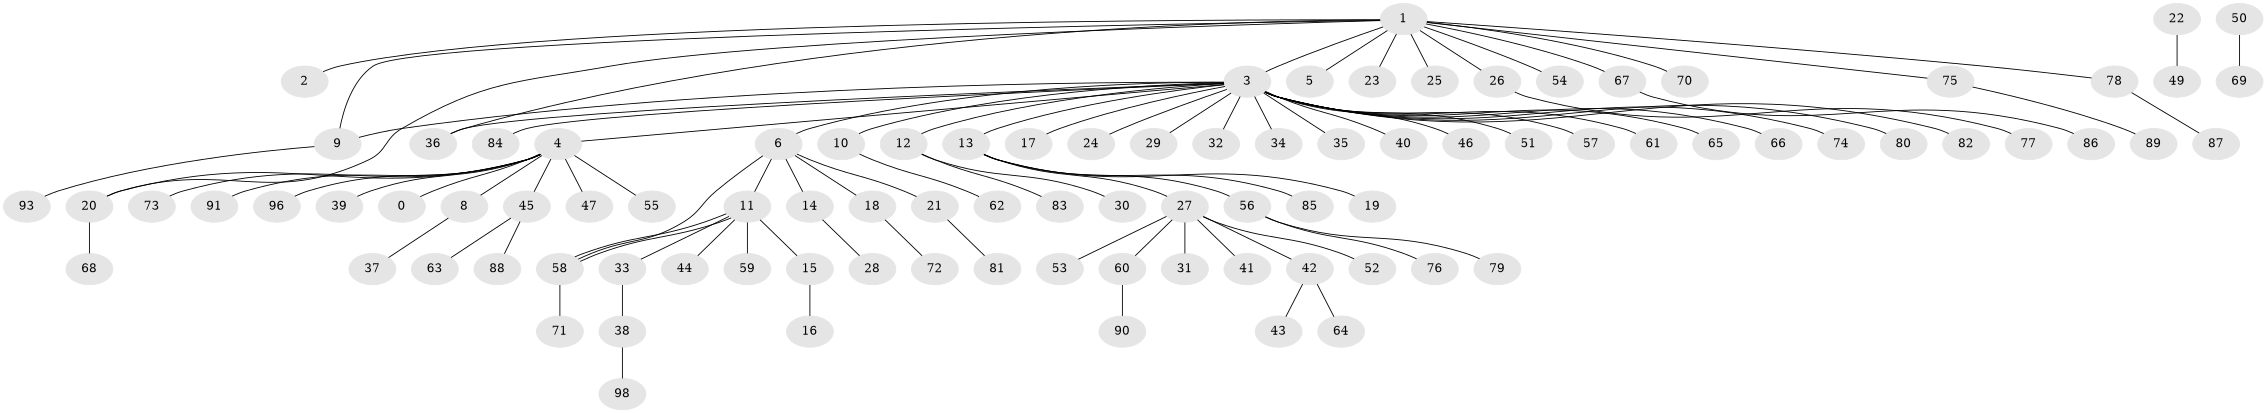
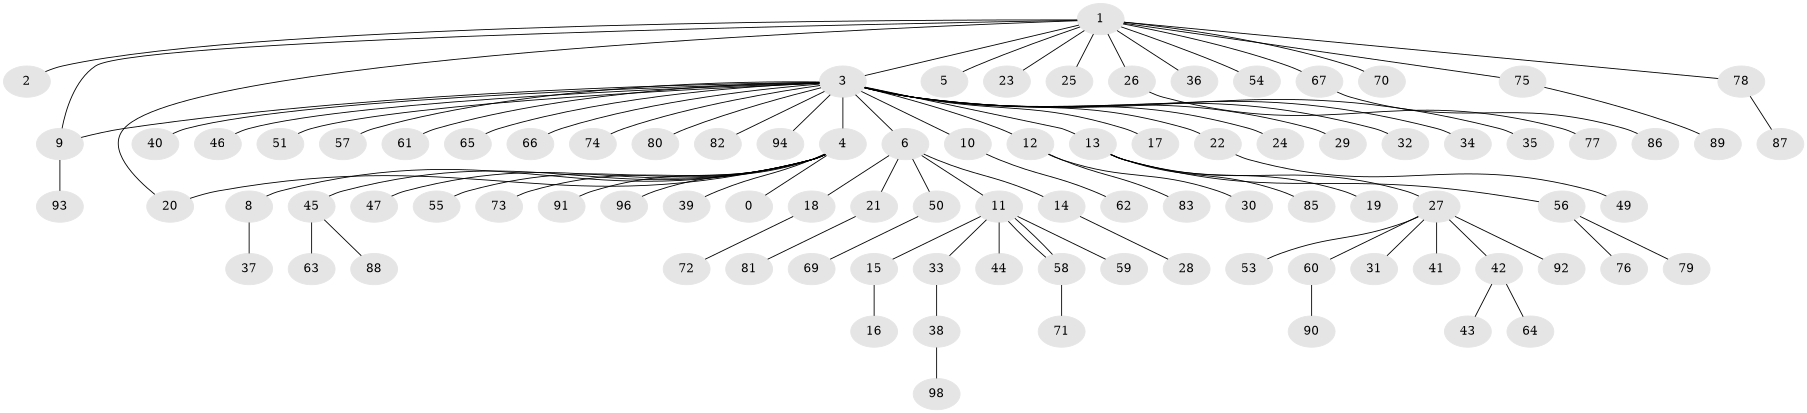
edge "3" -- "36": now "3" -- "22"
node "84": label "84" -> "94"
edge "6" -- "58": now "6" -- "50"
node "68": removed
node "52": label "52" -> "92"
